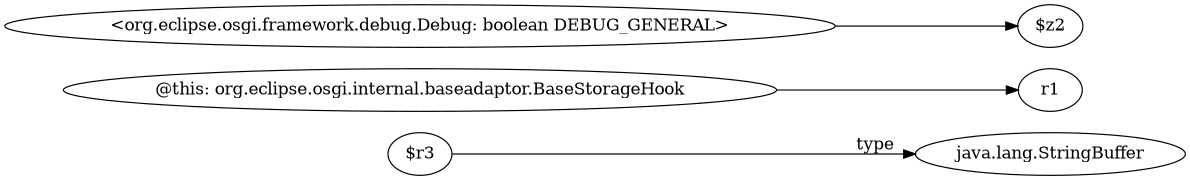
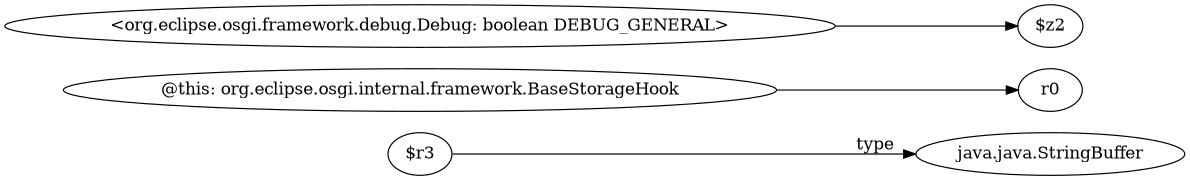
node "@this: org.eclipse.osgi.internal.baseadaptor.BaseStorageHook": label "@this: org.eclipse.osgi.internal.baseadaptor.BaseStorageHook" -> "@this: org.eclipse.osgi.internal.framework.BaseStorageHook"
node "r1": label "r1" -> "r0"
node "java.lang.StringBuffer": label "java.lang.StringBuffer" -> "java.java.StringBuffer"
